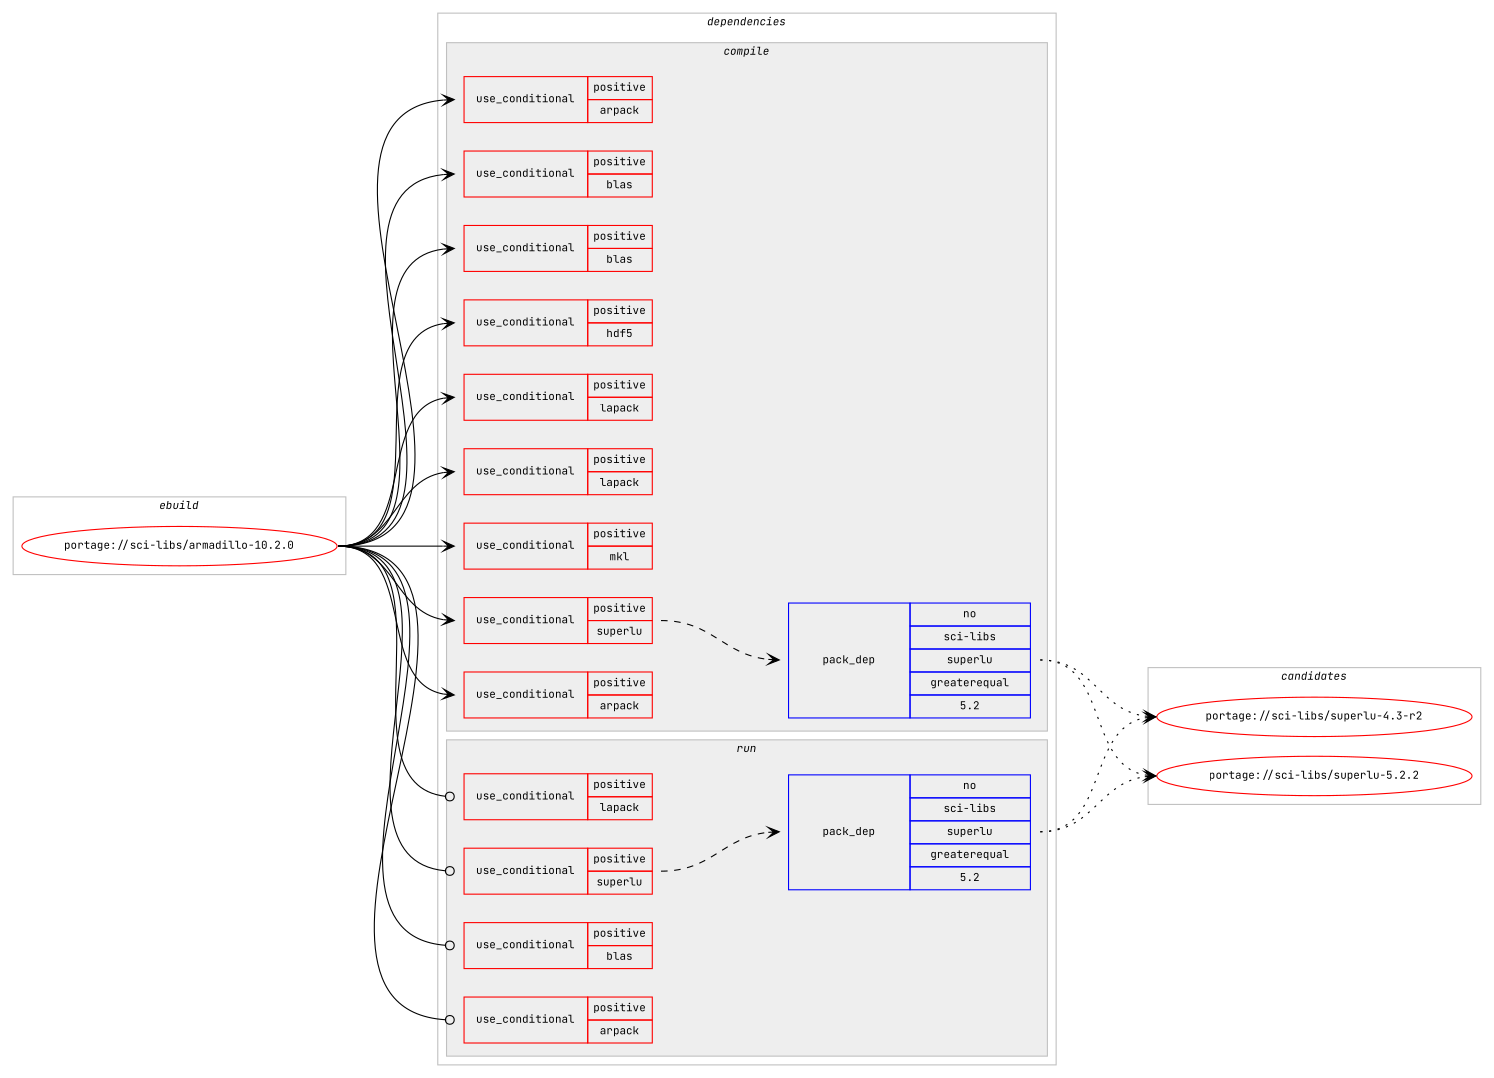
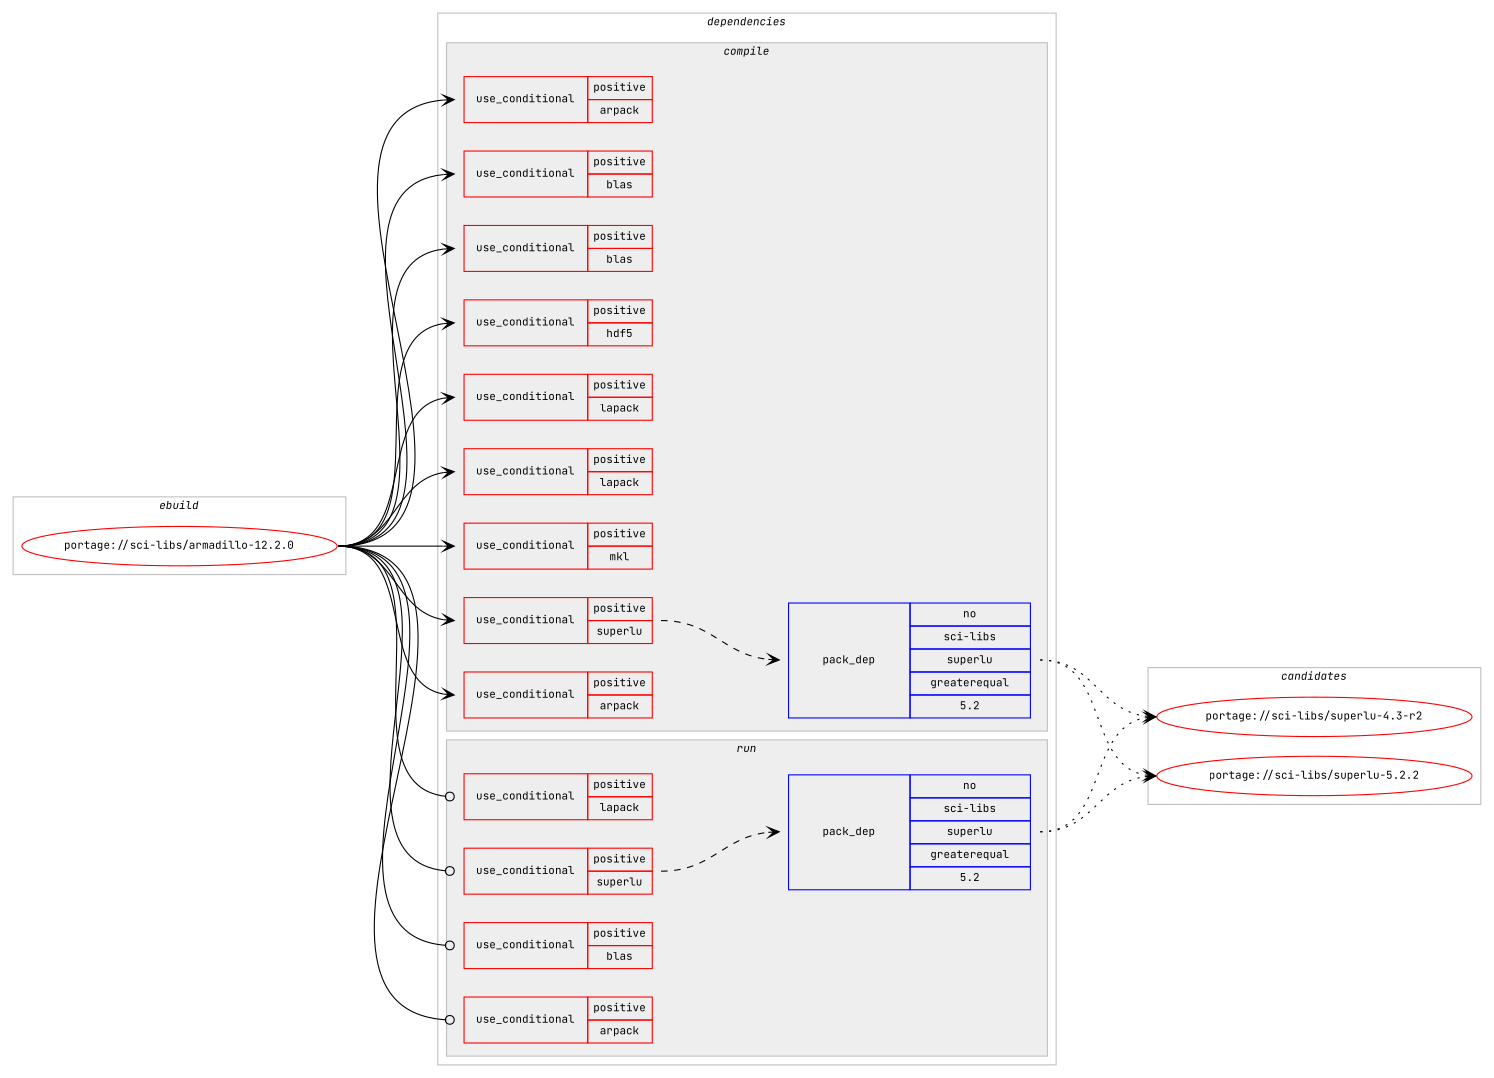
node "portage://sci-libs/armadillo-10.2.0": label "portage://sci-libs/armadillo-10.2.0" -> "portage://sci-libs/armadillo-12.2.0"
